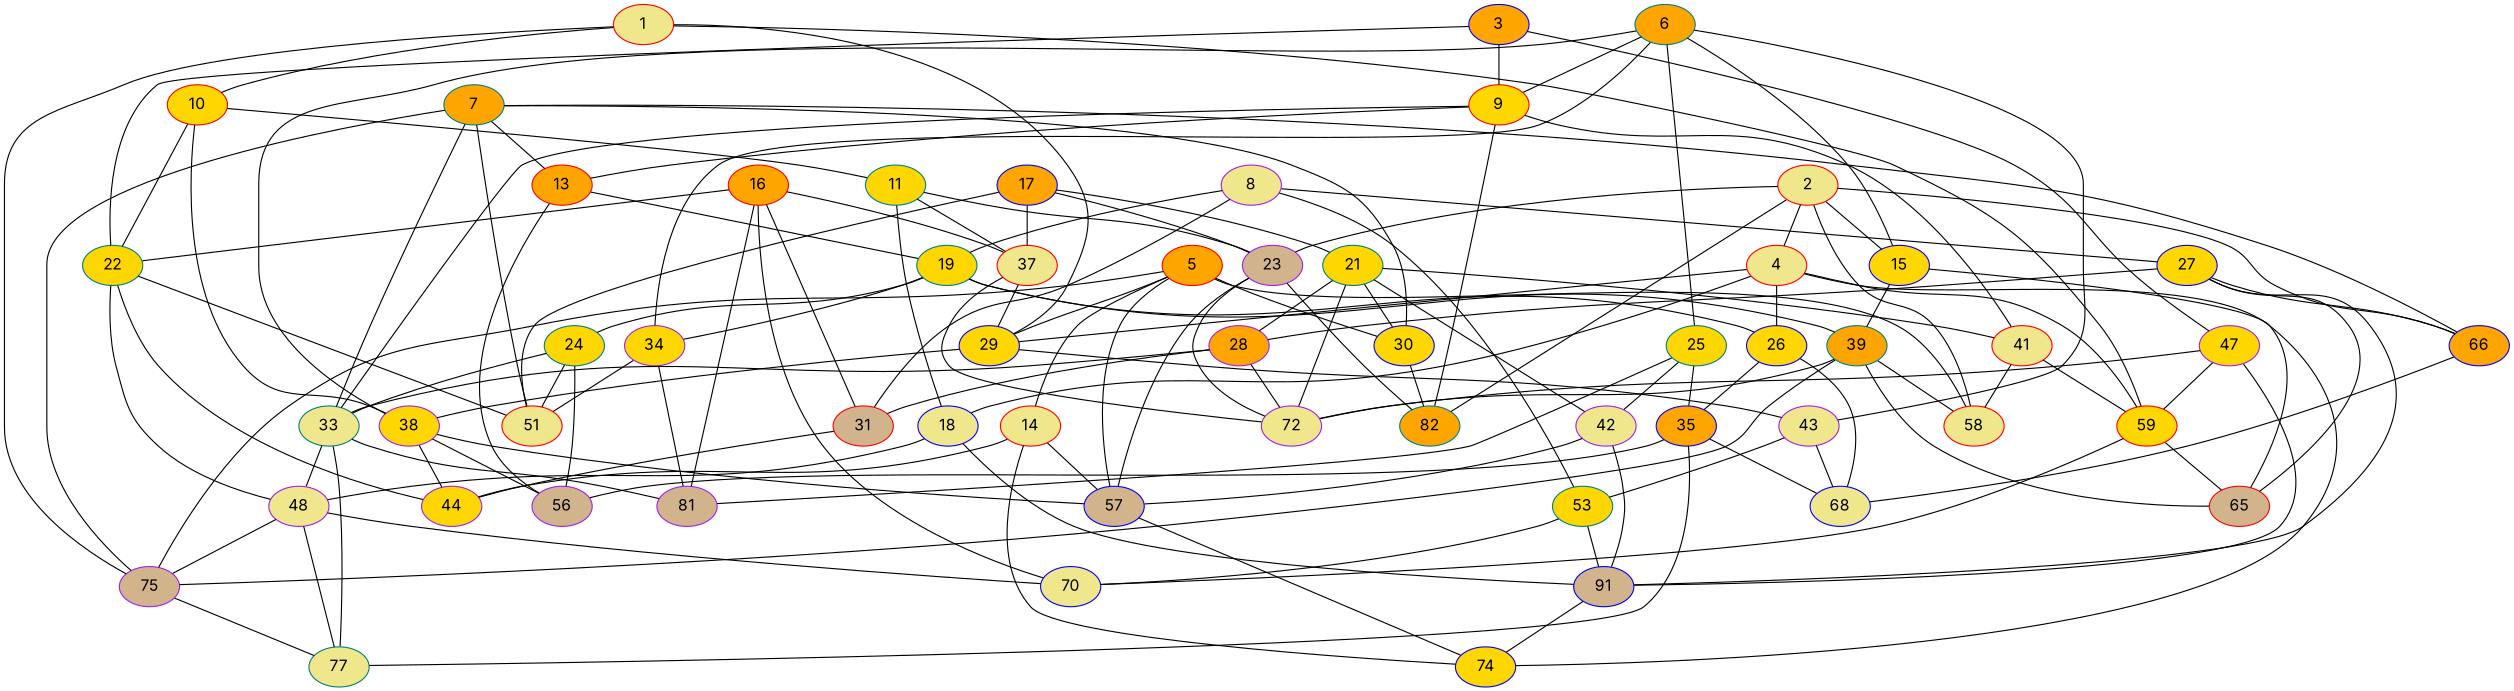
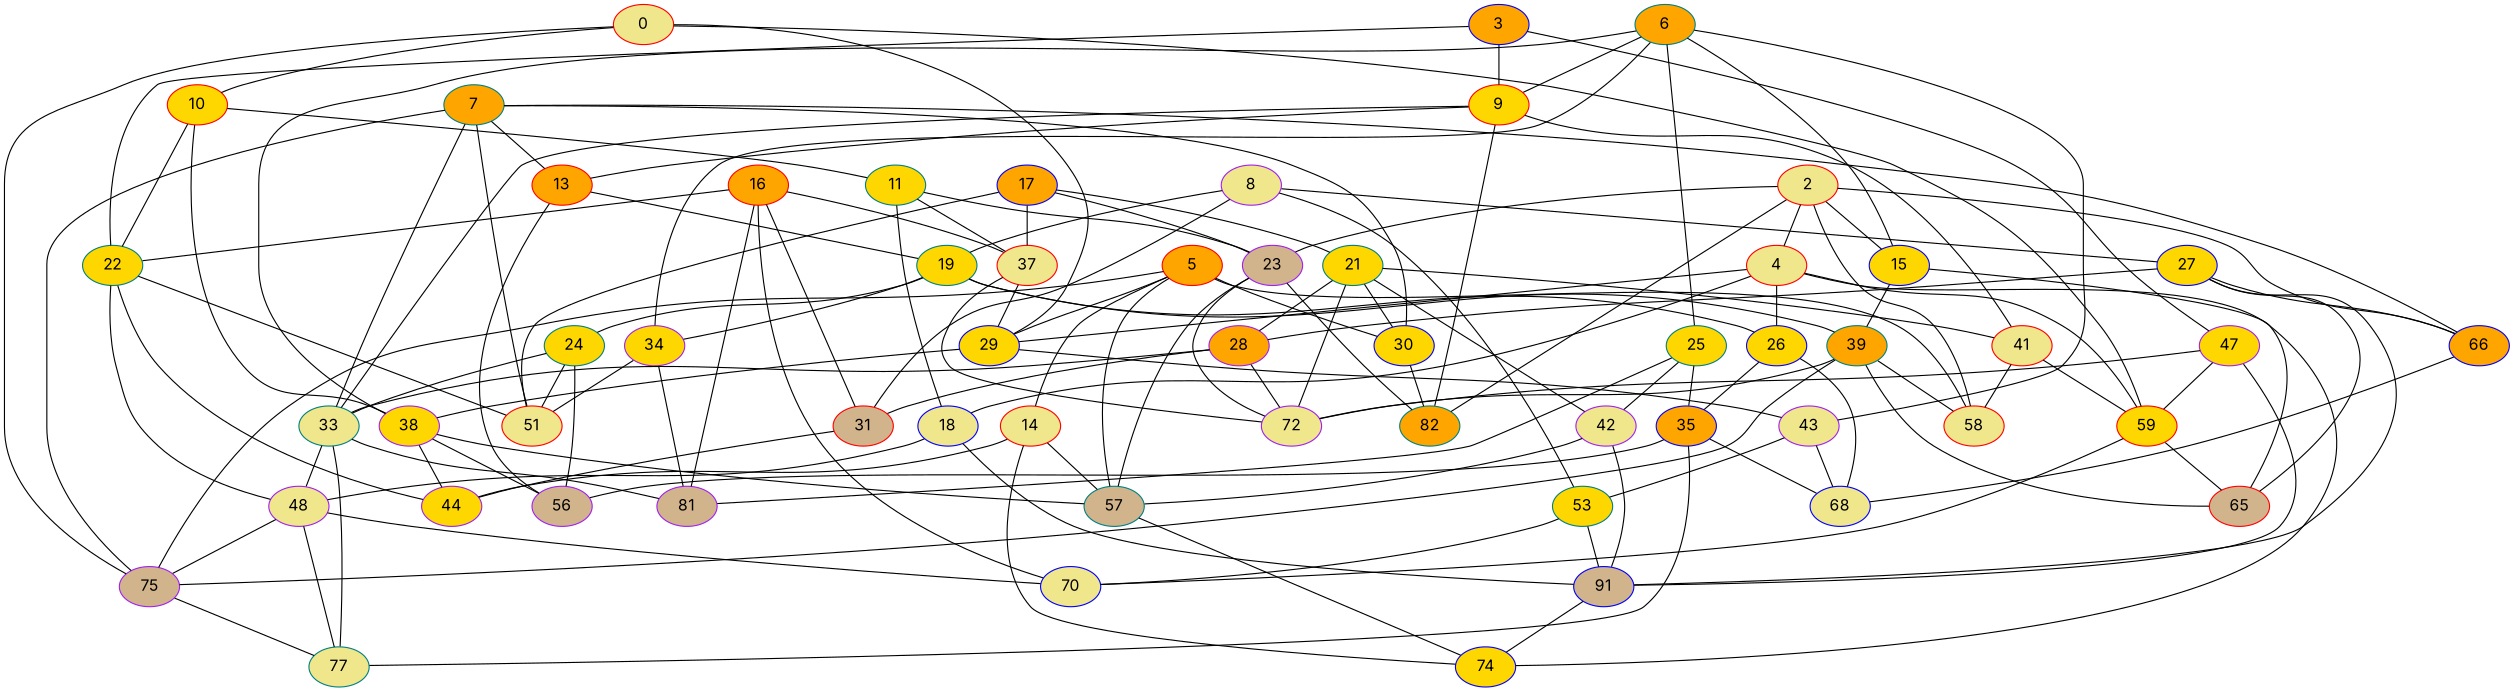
node "1": label "1" -> "0"
node "57": color blue -> teal
